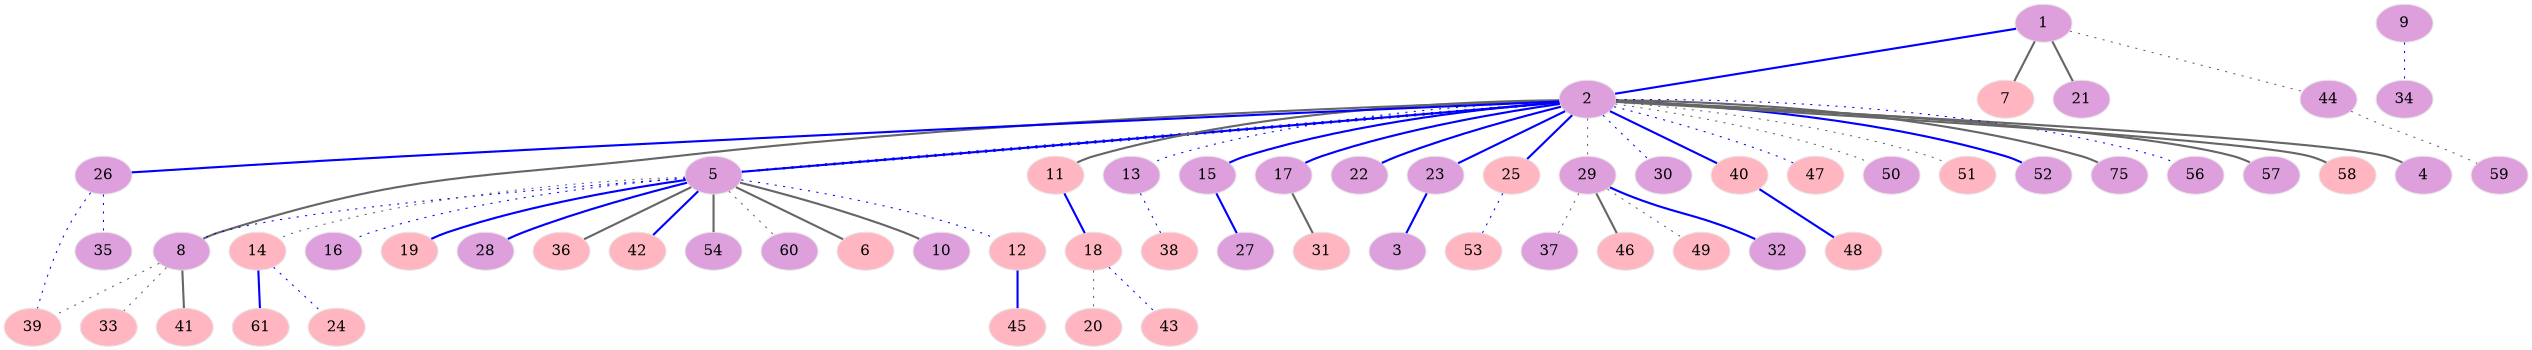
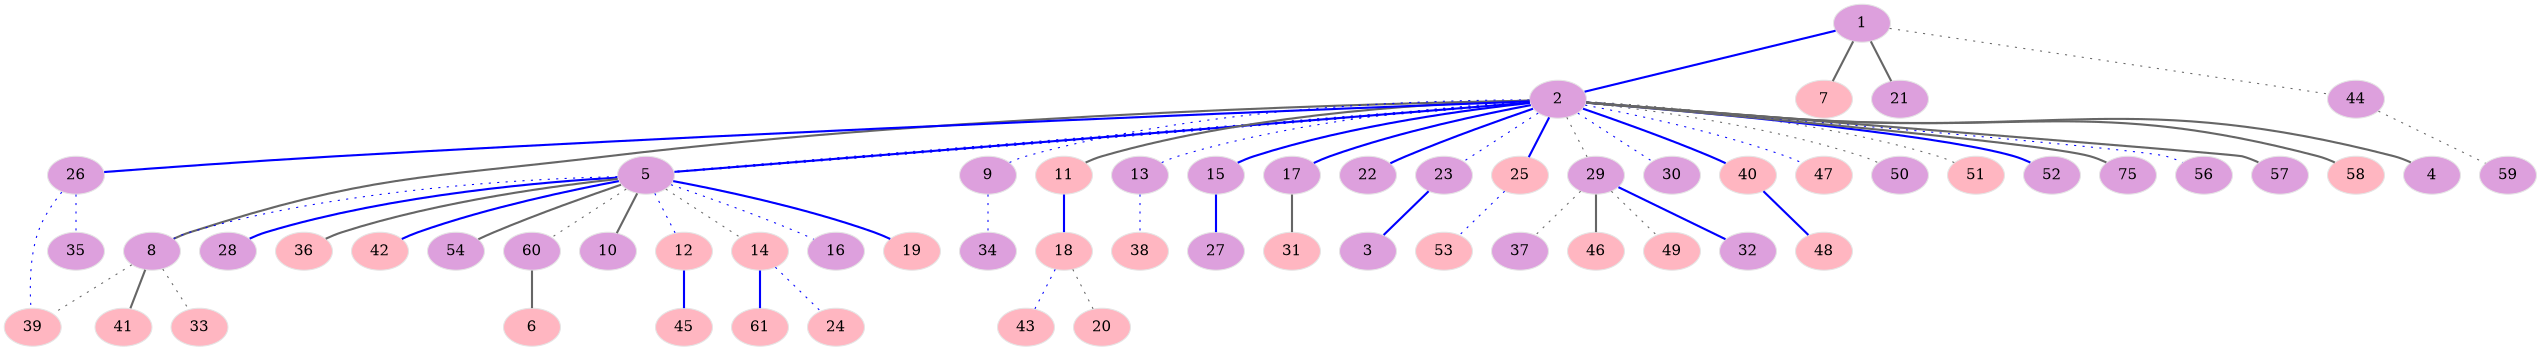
edge "2" -- "9": added
edge "2" -- "23": style bold -> dotted
edge "5" -- "6": now "60" -- "6"
